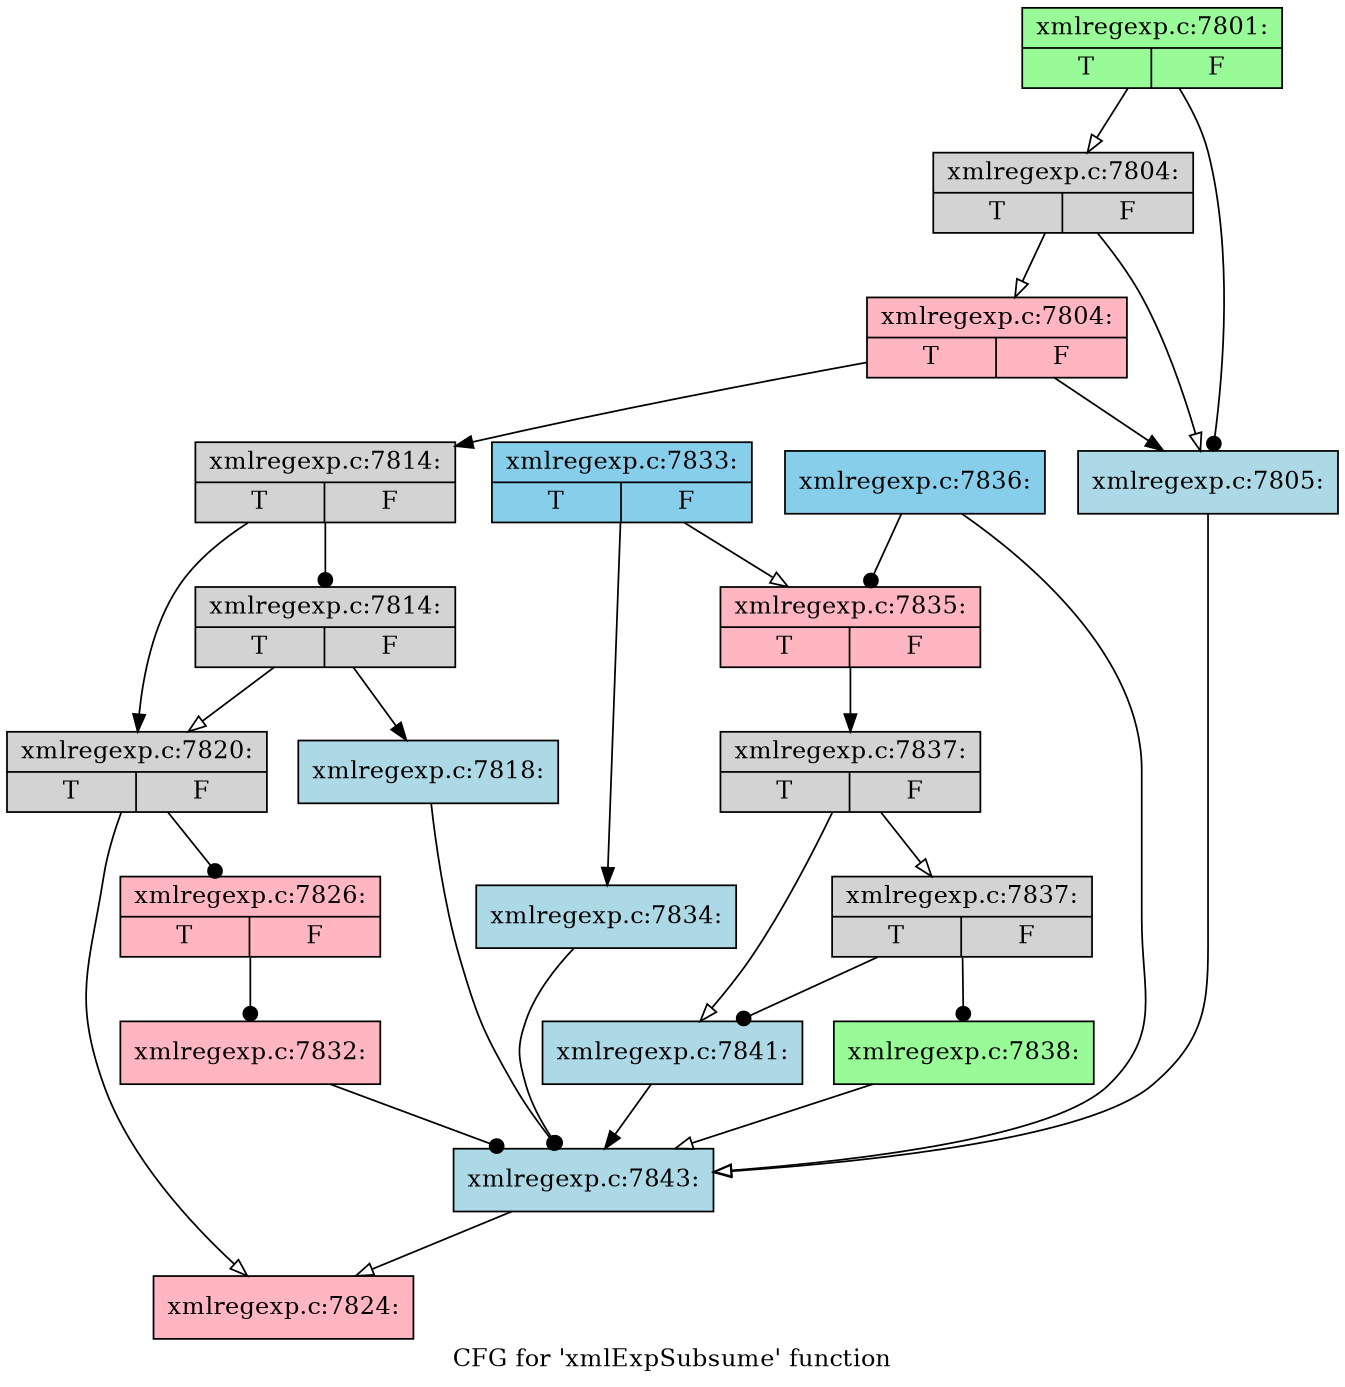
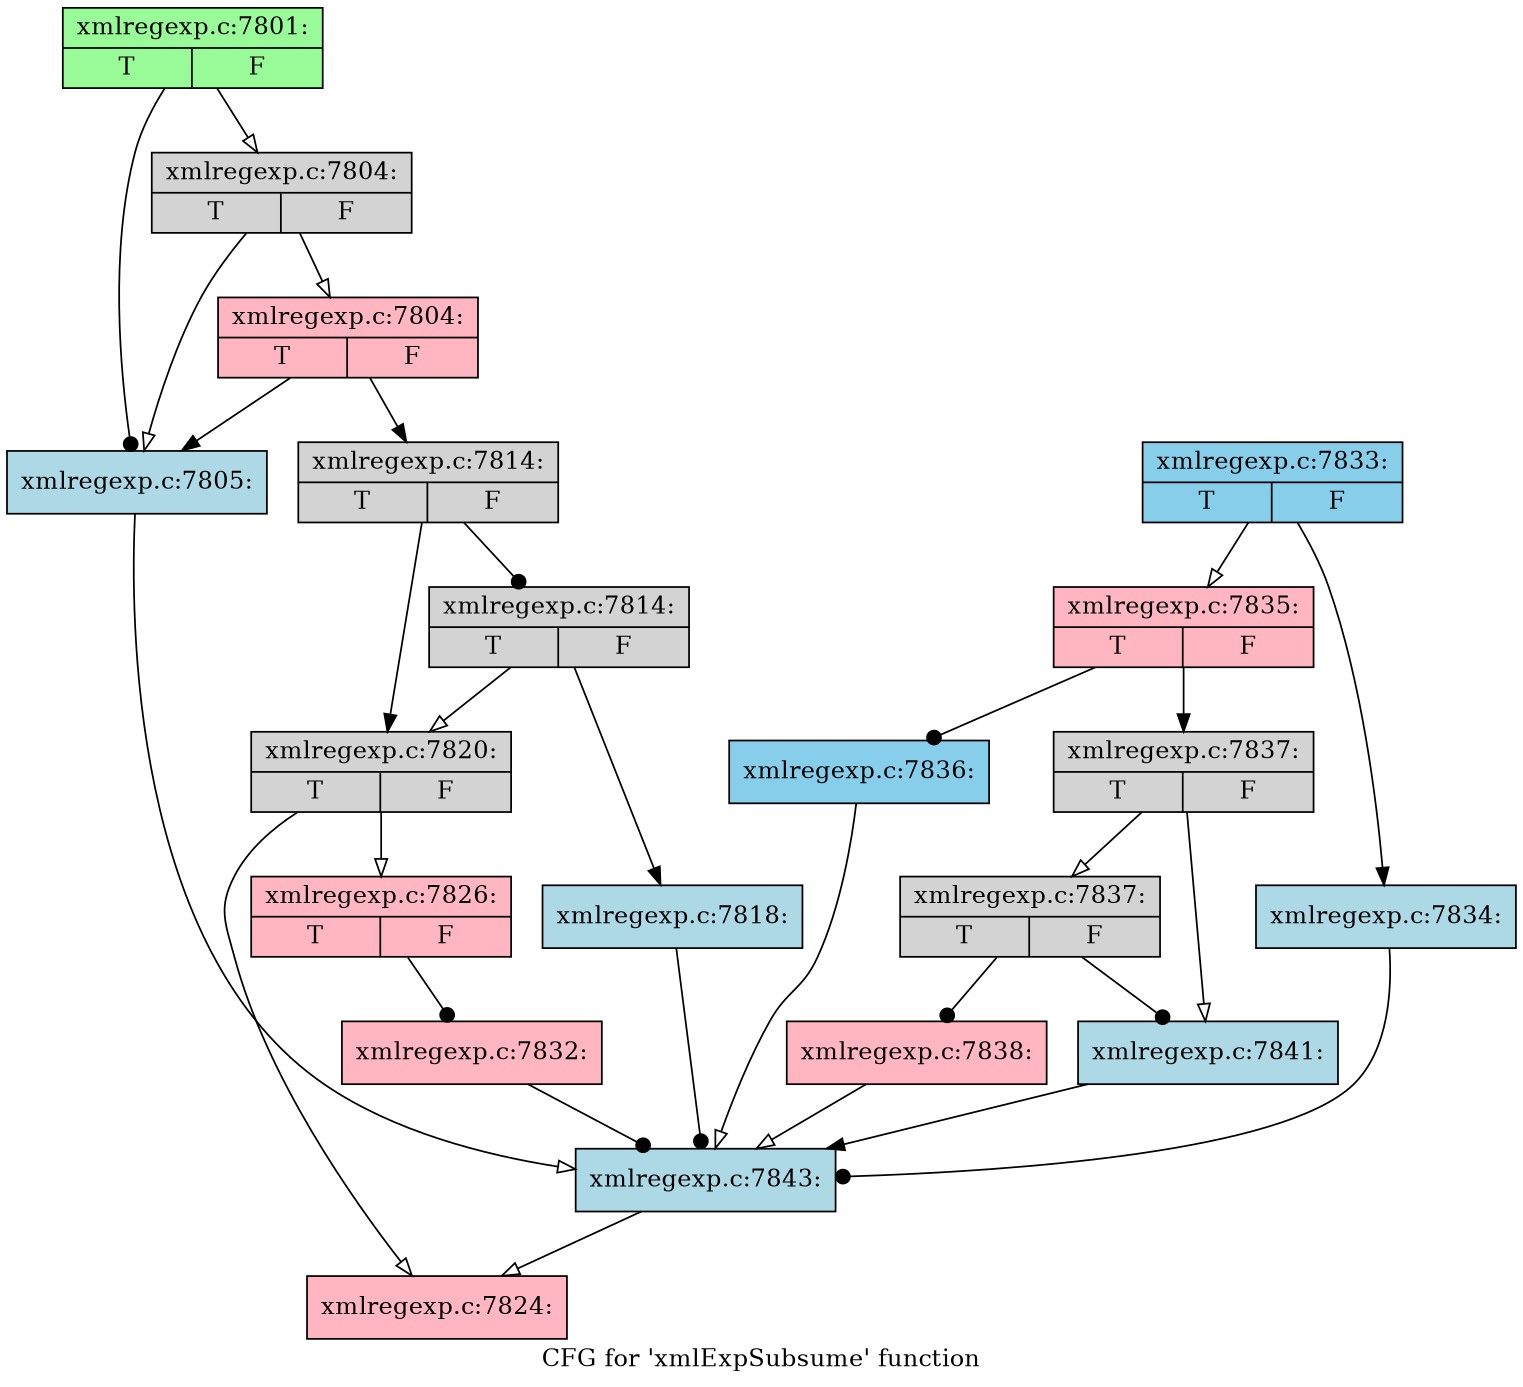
edge "xmlregexp.c:7836:" -> "xmlregexp.c:7835:": reversed
edge "xmlregexp.c:7820:" -> "xmlregexp.c:7826:": arrowhead dot -> onormal
node "xmlregexp.c:7838:": fillcolor palegreen -> lightpink
